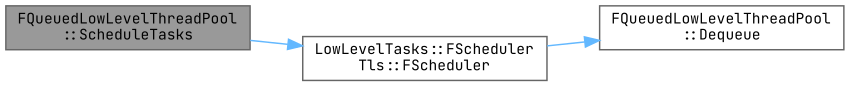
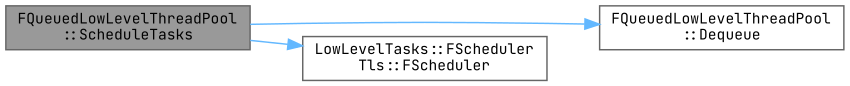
edge "LowLevelTasks::FScheduler Tls::FScheduler" -> "FQueuedLowLevelThreadPool ::Dequeue": now "FQueuedLowLevelThreadPool ::ScheduleTasks" -> "FQueuedLowLevelThreadPool ::Dequeue"
